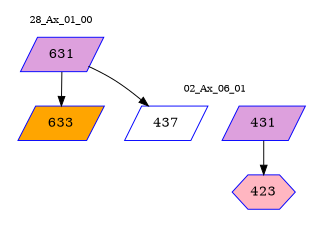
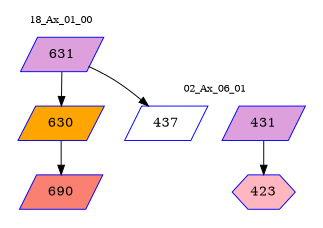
cluster "28_Ax_01_00": label "28_Ax_01_00" -> "18_Ax_01_00"
node "633": label "633" -> "630"
node "690": added
